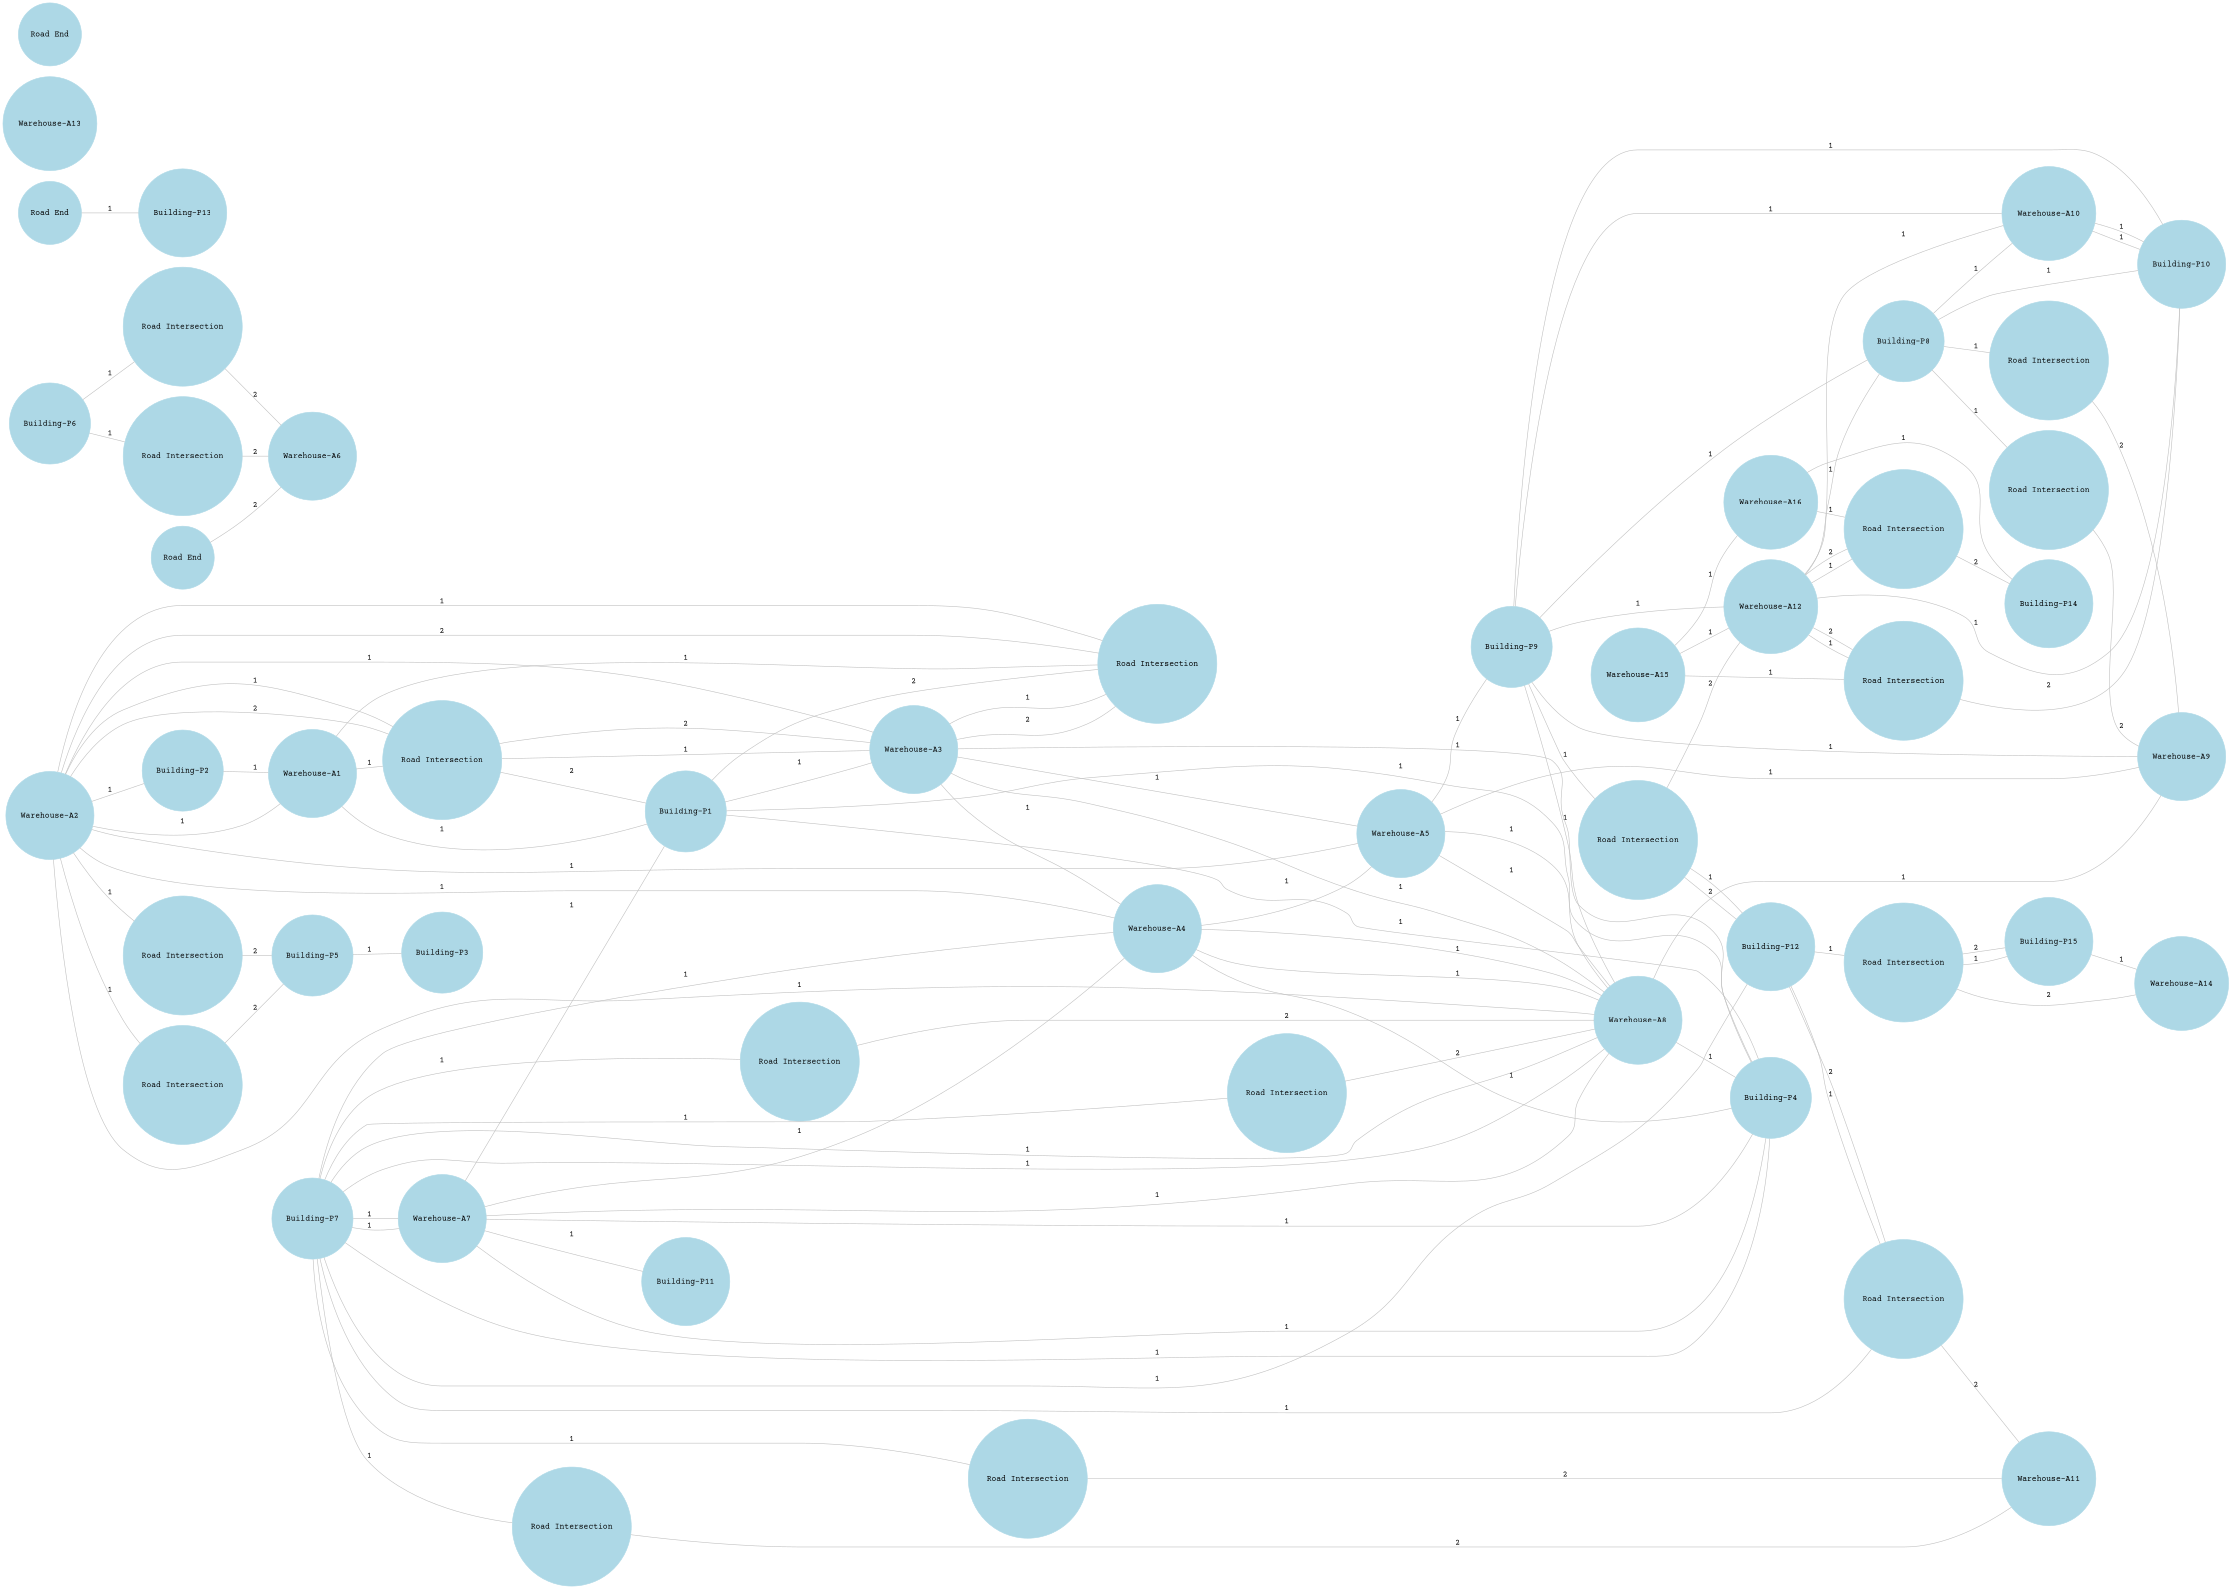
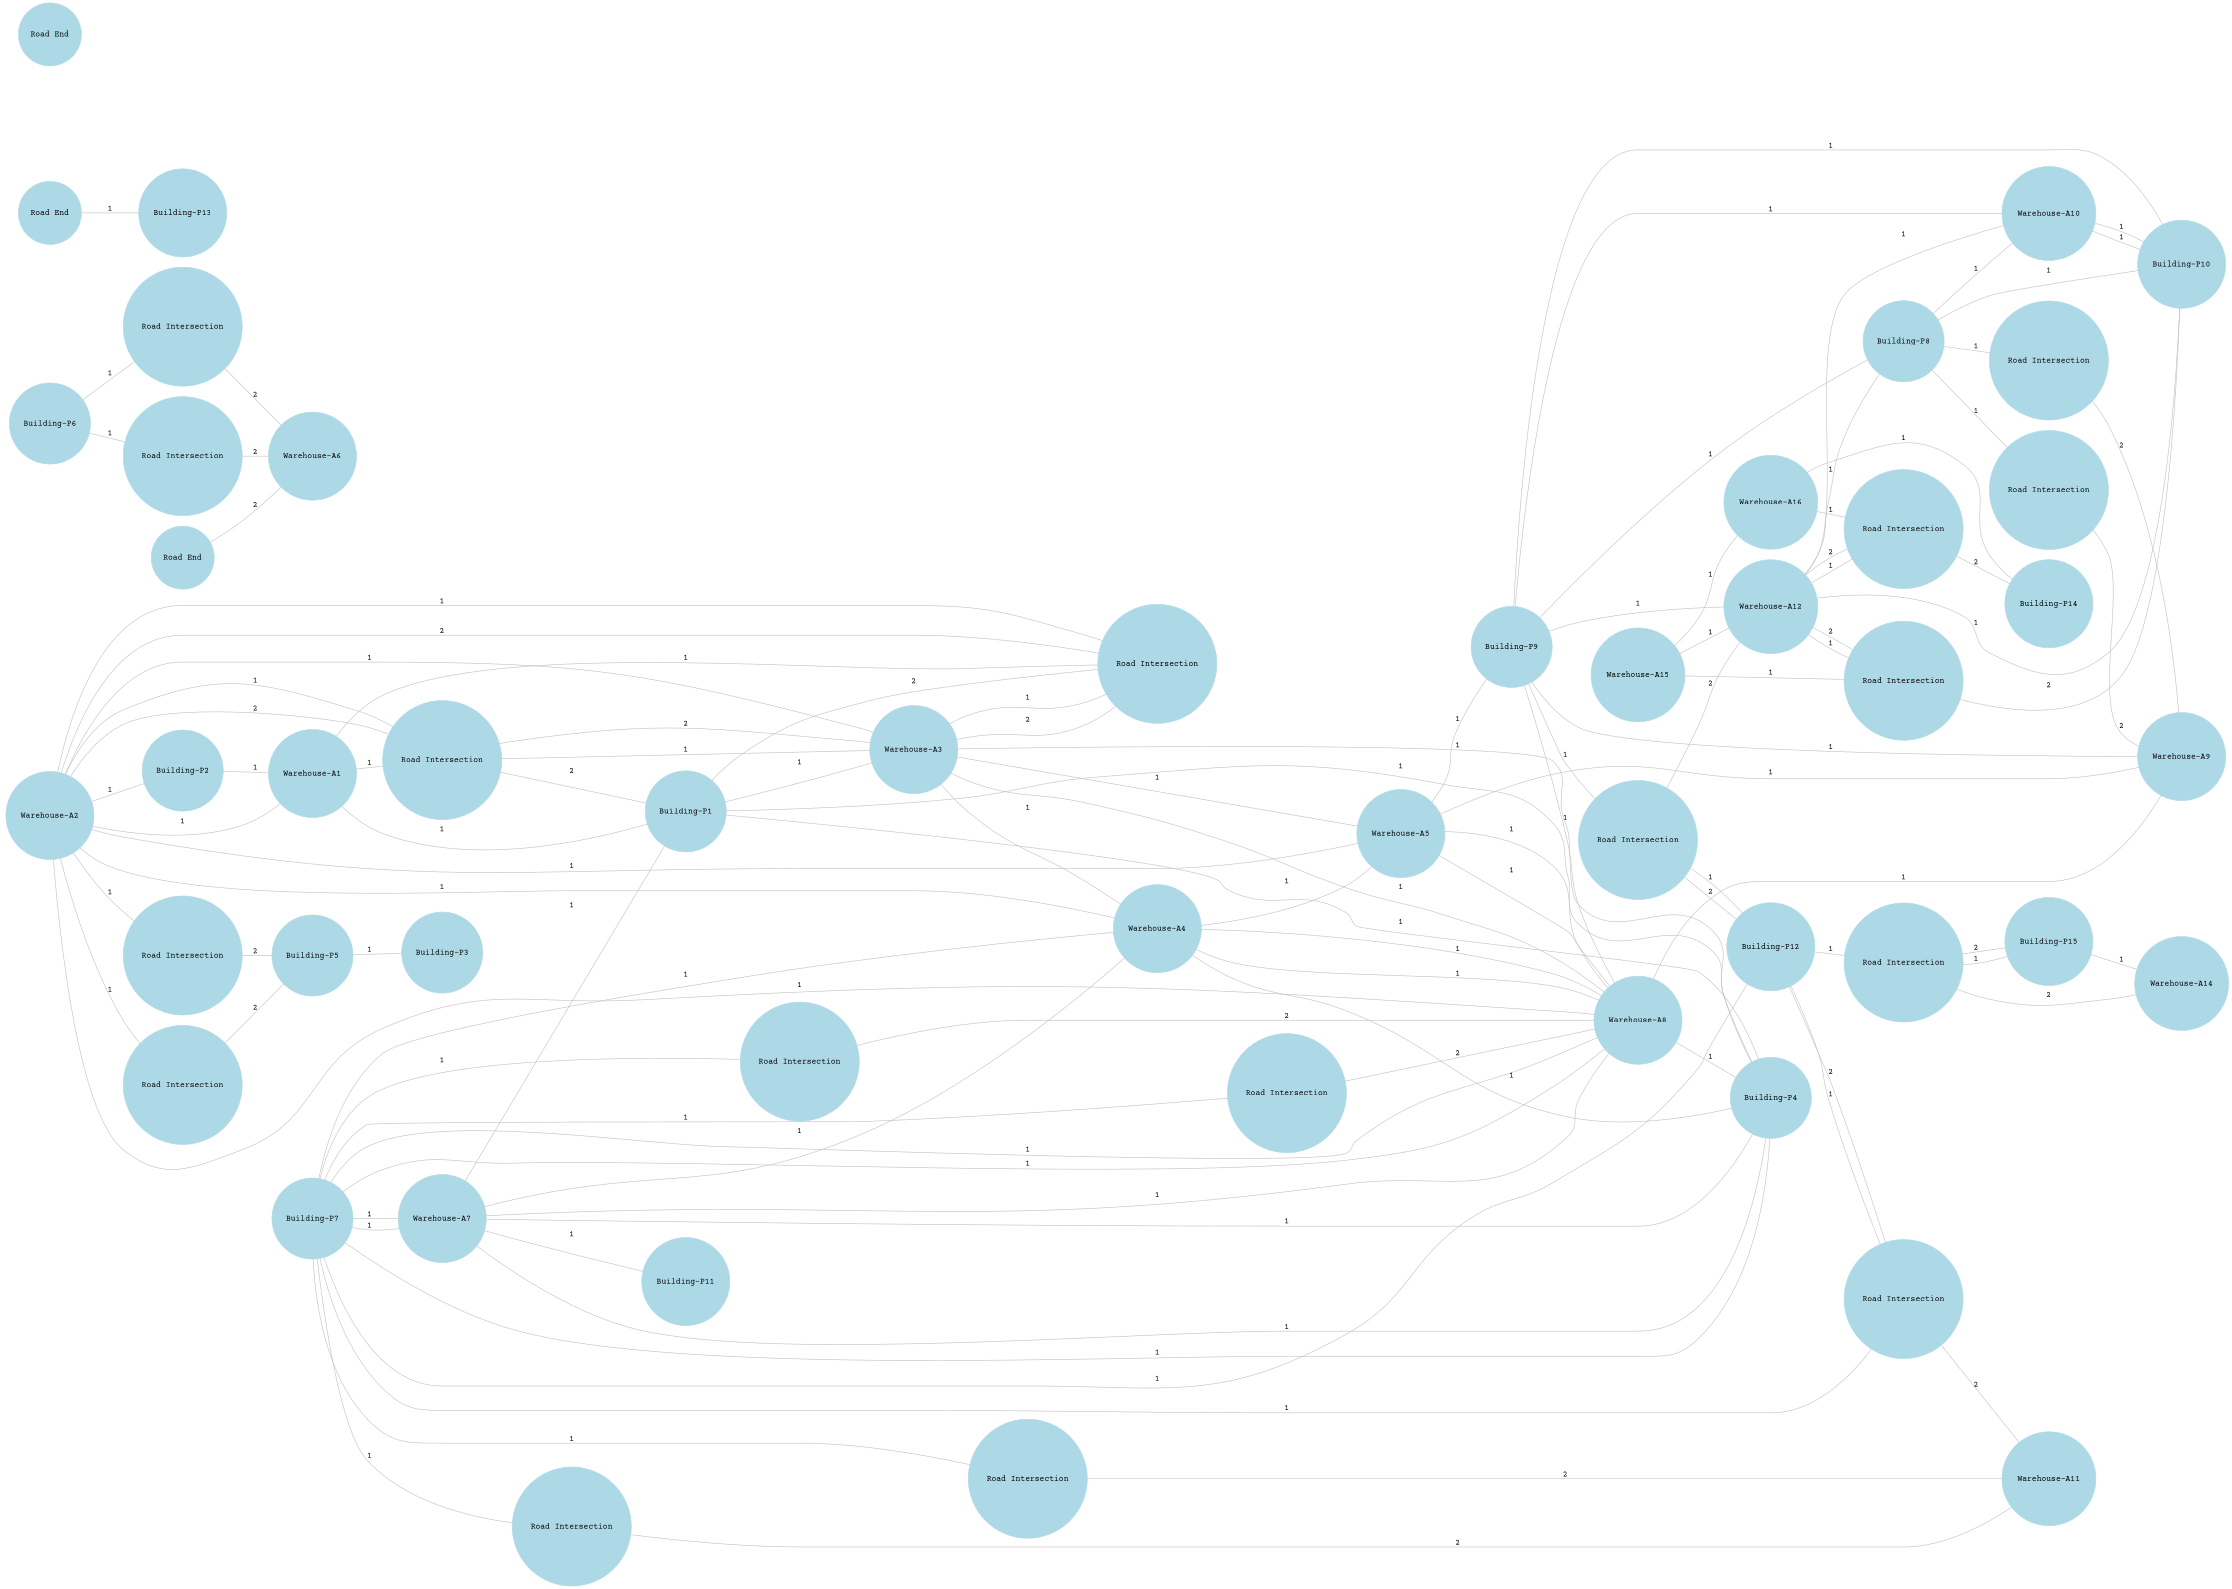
node "Warehouse-A13": removed
